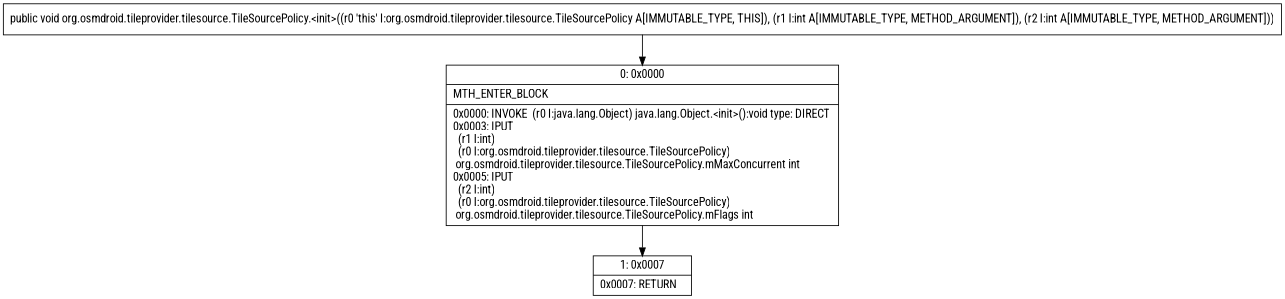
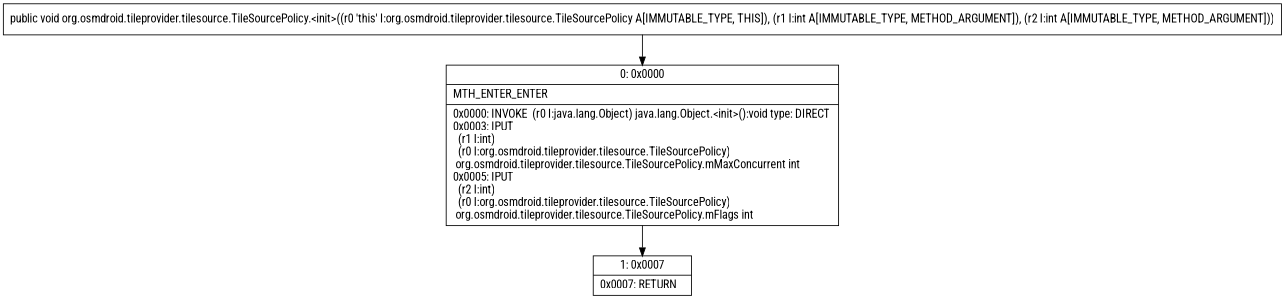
node "0: 0x0000": text "MTH_ENTER_BLOCK" -> "MTH_ENTER_ENTER"
